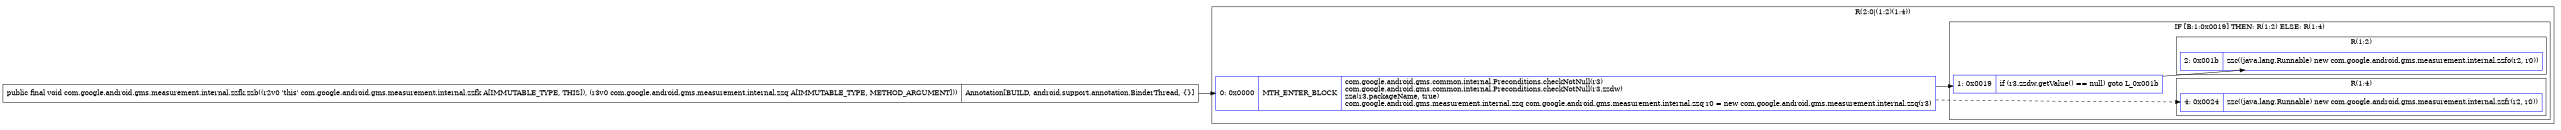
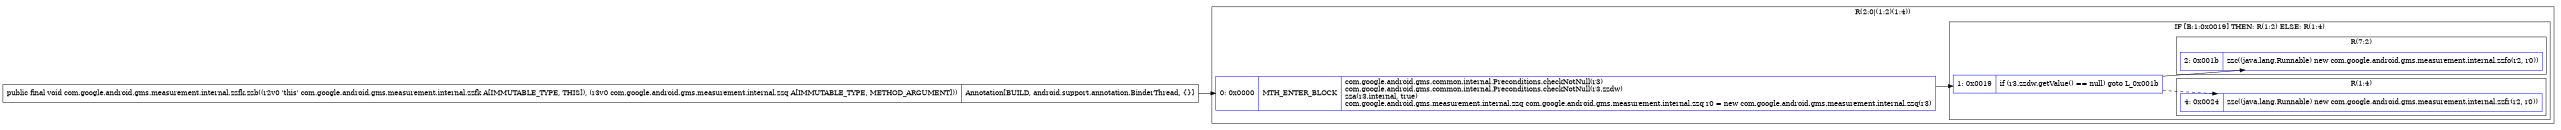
cluster "R(1:2)": label "R(1:2)" -> "R(7:2)"
node "0: 0x0000": text "zza(r3.packageName, true)" -> "zza(r3.internal, true)"
edge "0: 0x0000" -> "4: 0x0024": now "1: 0x0019" -> "4: 0x0024"
